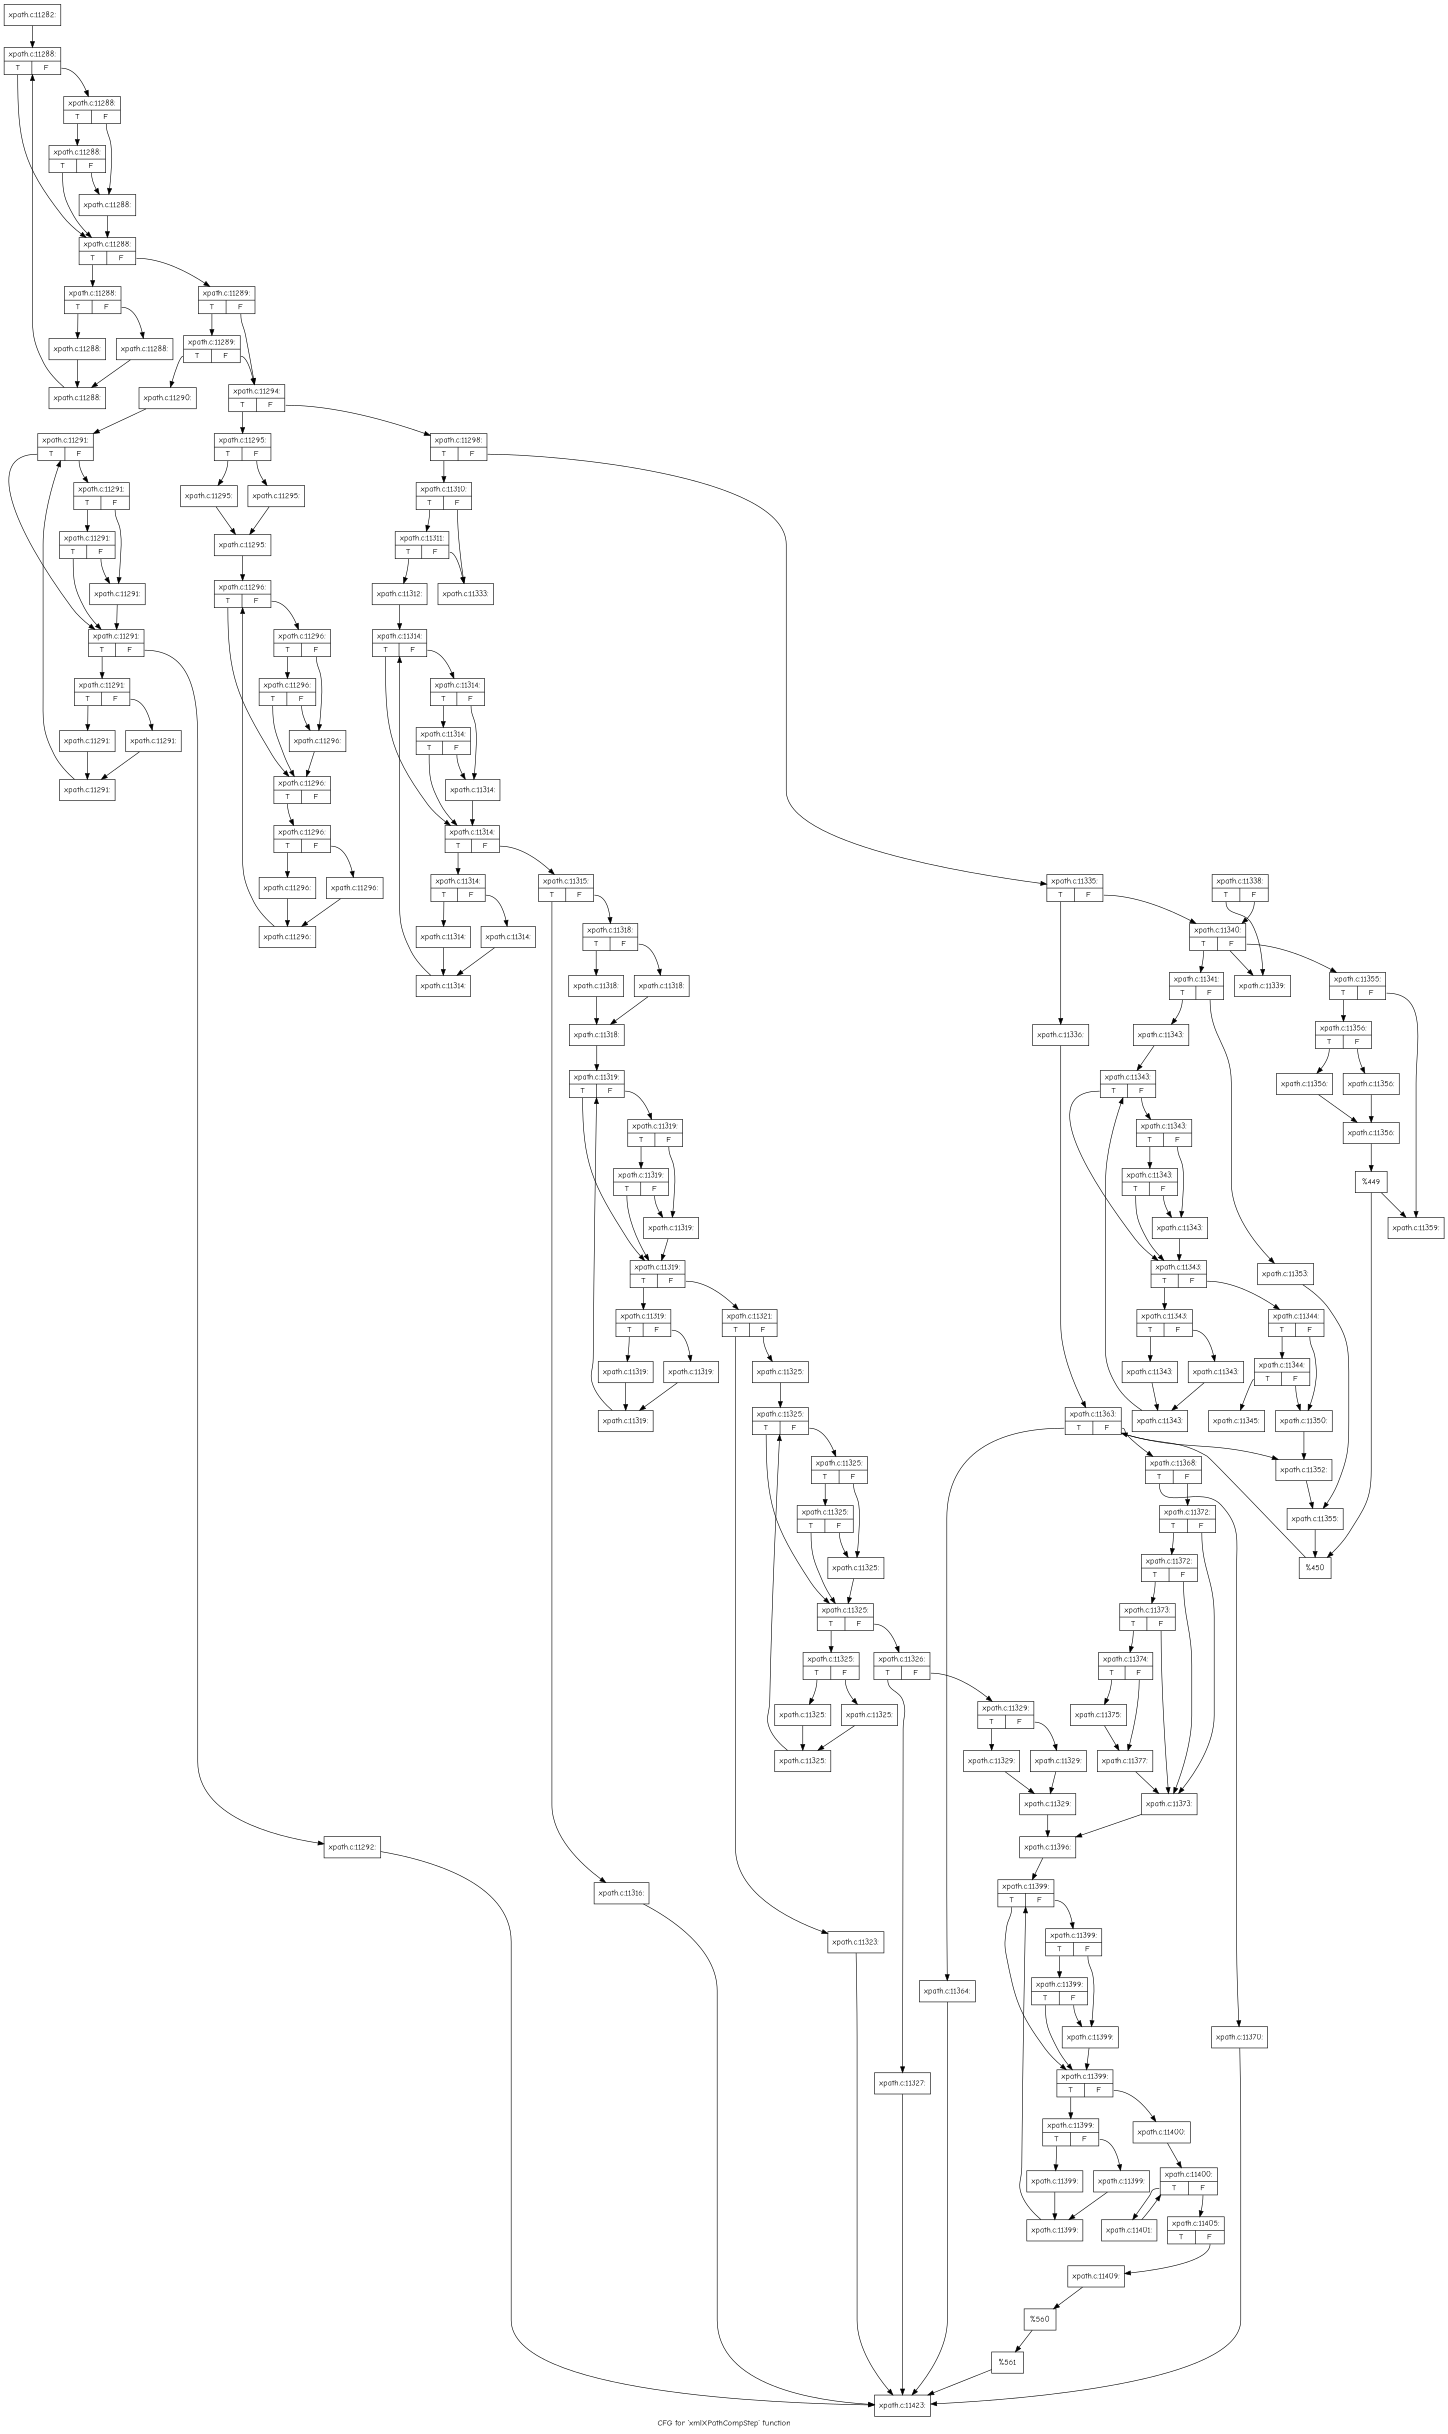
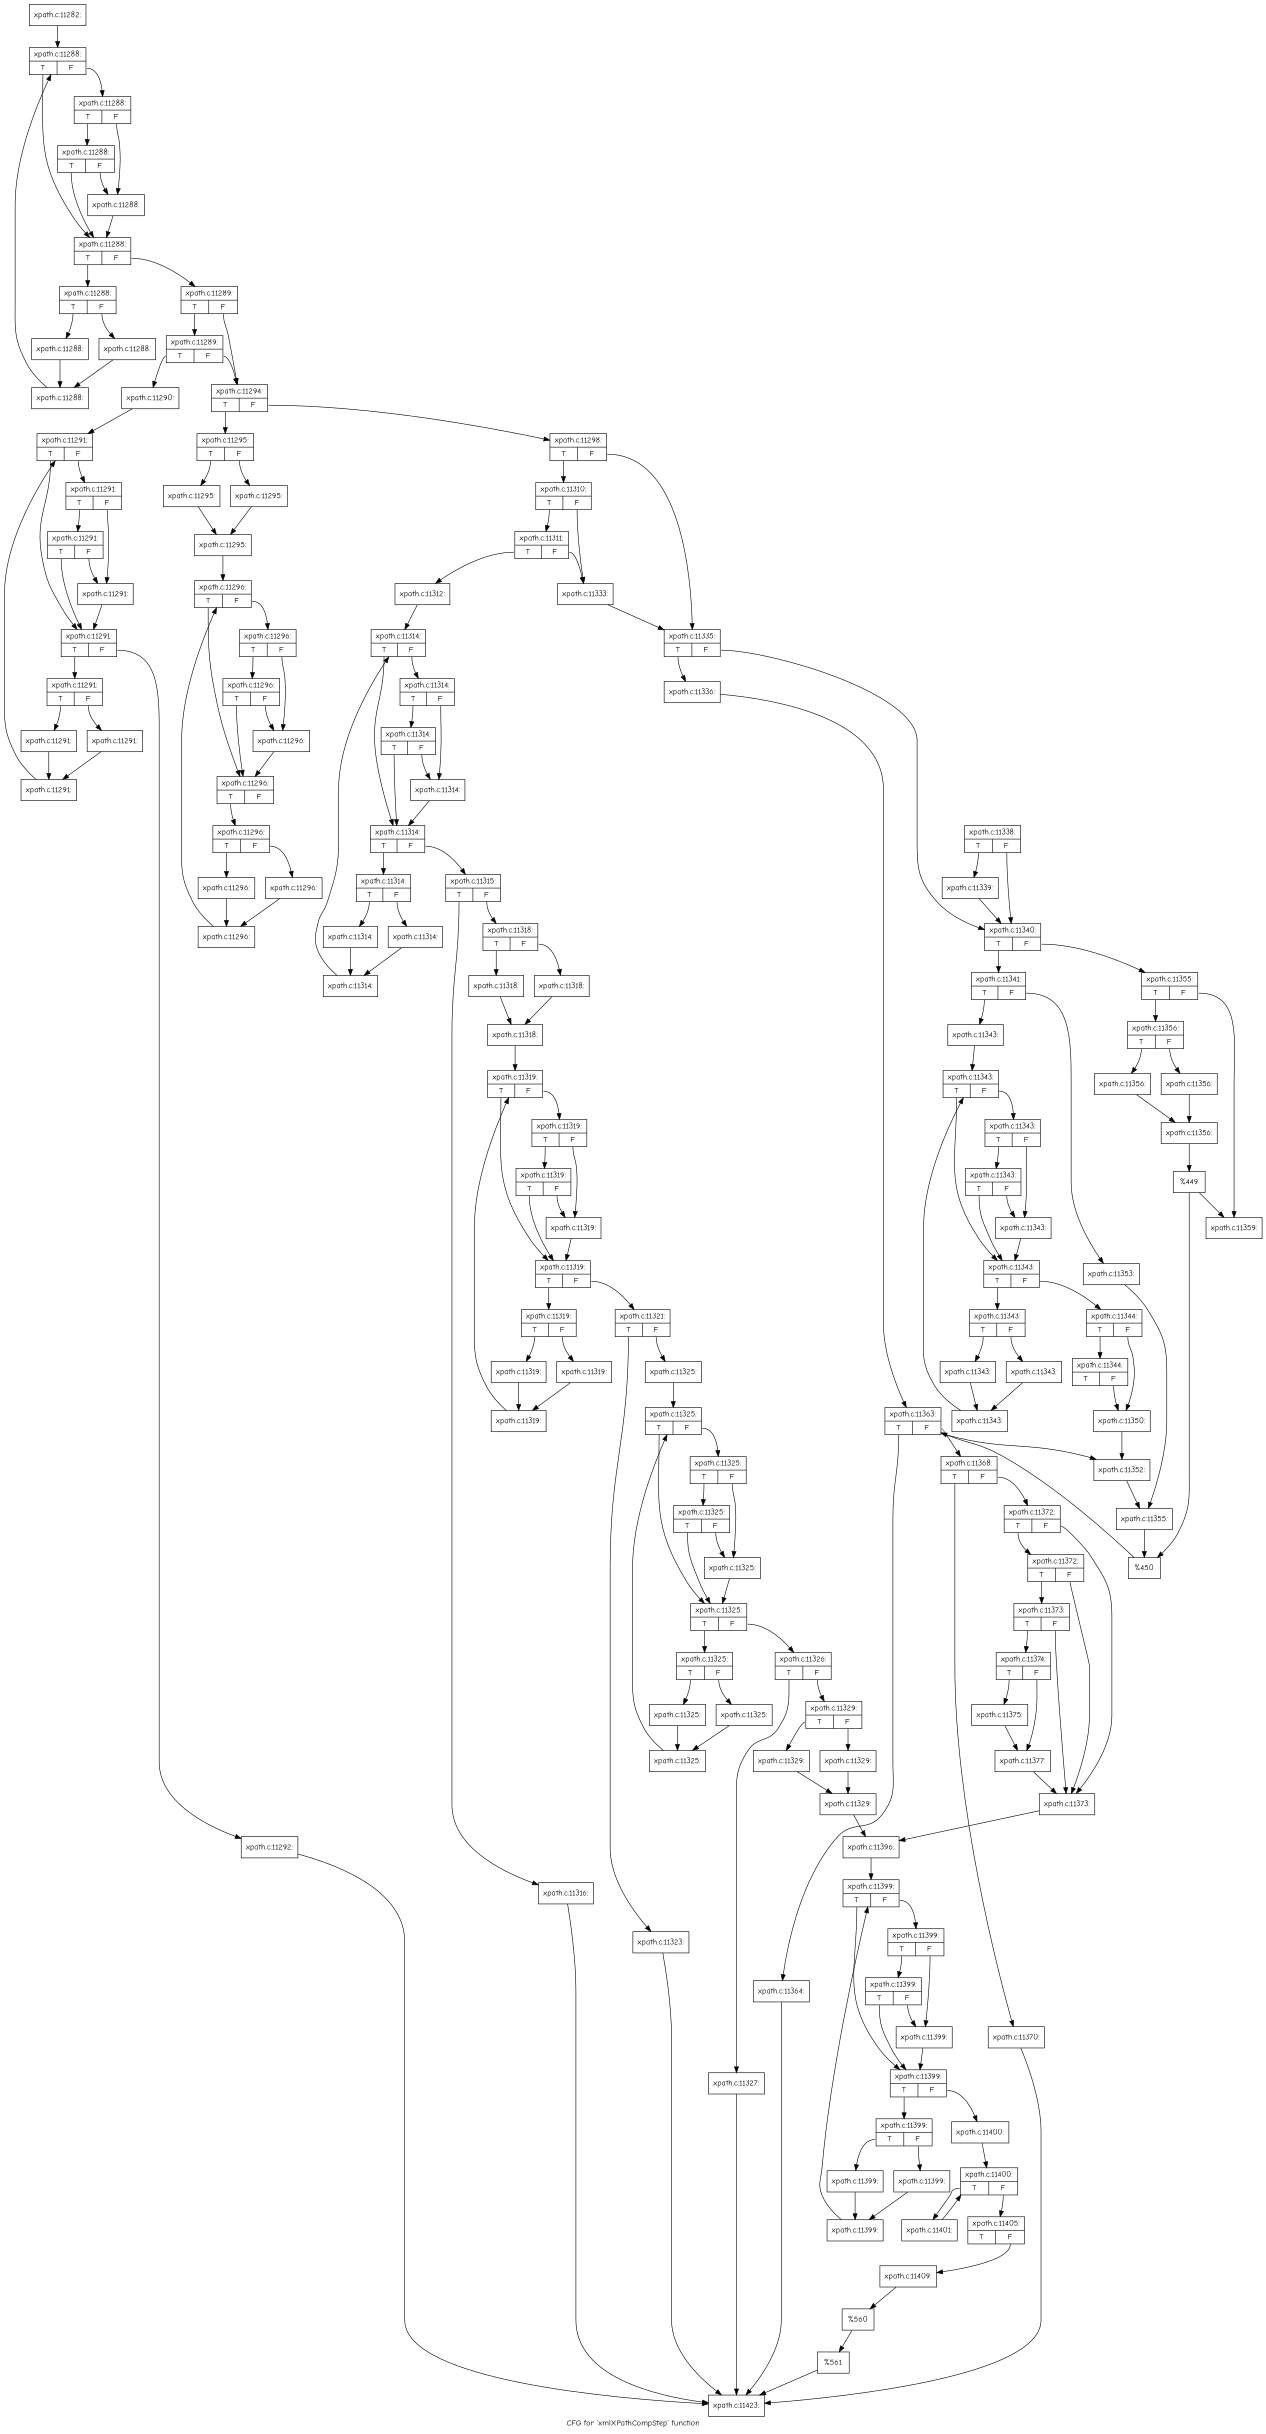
edge "xpath.c:11333:" -> "xpath.c:11335:": added
edge "xpath.c:11340:" -> "xpath.c:11339:": reversed
node "xpath.c:11345:": removed
